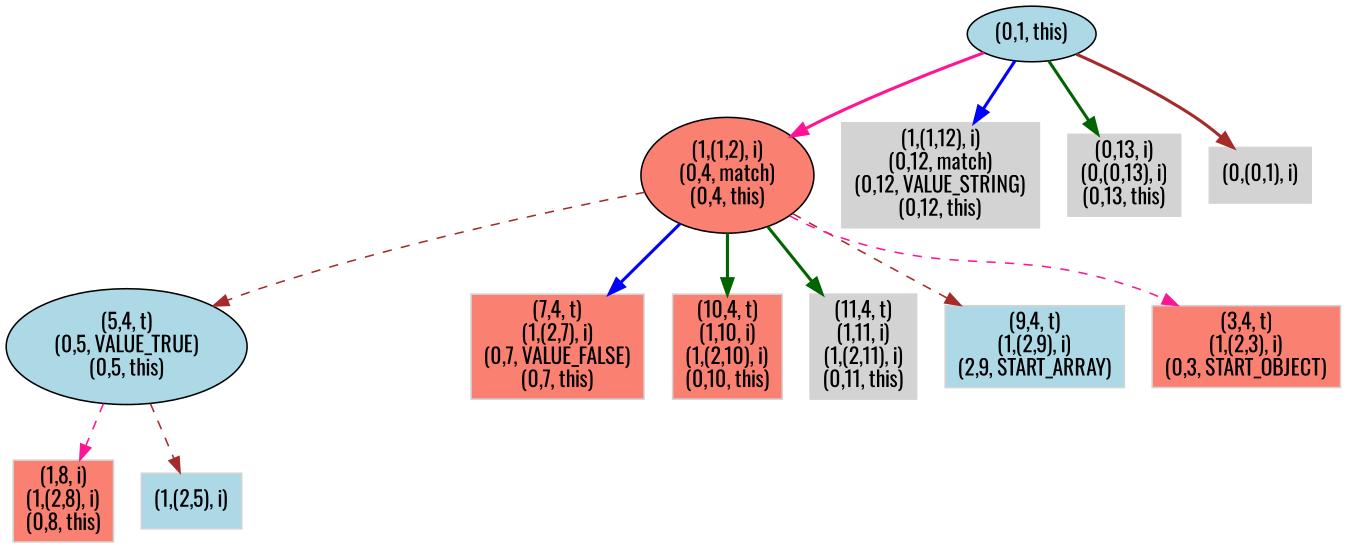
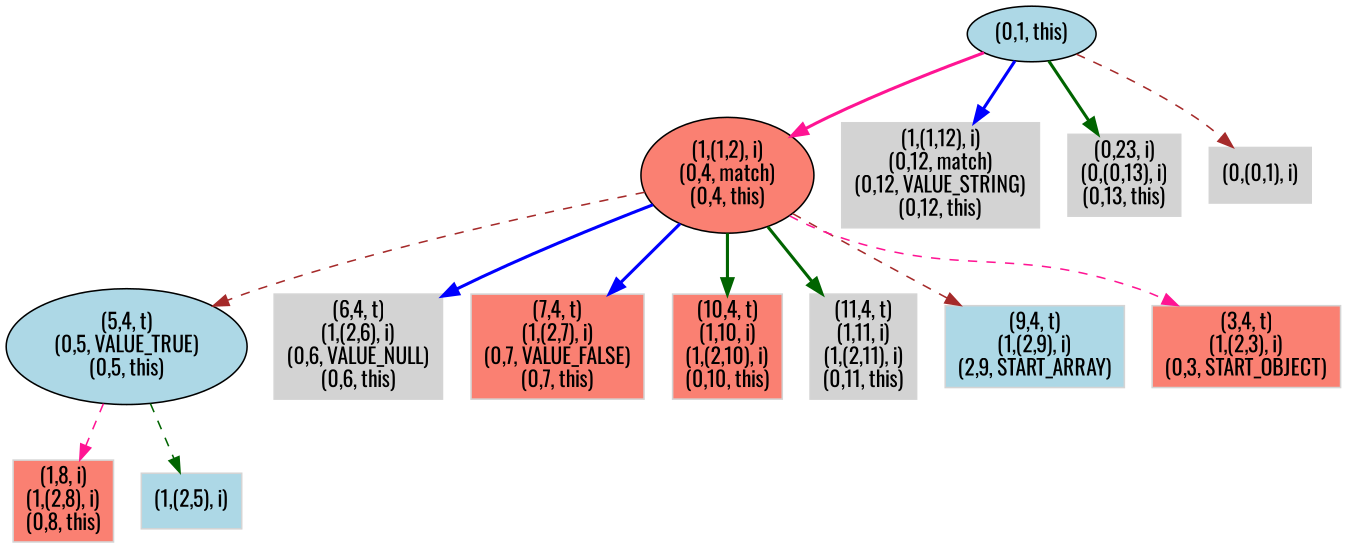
edge "(0,1, this)" -> "(0,(0,1), i)": style bold -> dashed
node "(0,13, i) (0,(0,13), i) (0,13, this)": label "(0,13, i) (0,(0,13), i) (0,13, this)" -> "(0,23, i) (0,(0,13), i) (0,13, this)"
node "(6,4, t) (1,(2,6), i) (0,6, VALUE_NULL) (0,6, this)": added
edge "(5,4, t) (0,5, VALUE_TRUE) (0,5, this)" -> "(1,(2,5), i)": color brown -> darkgreen
